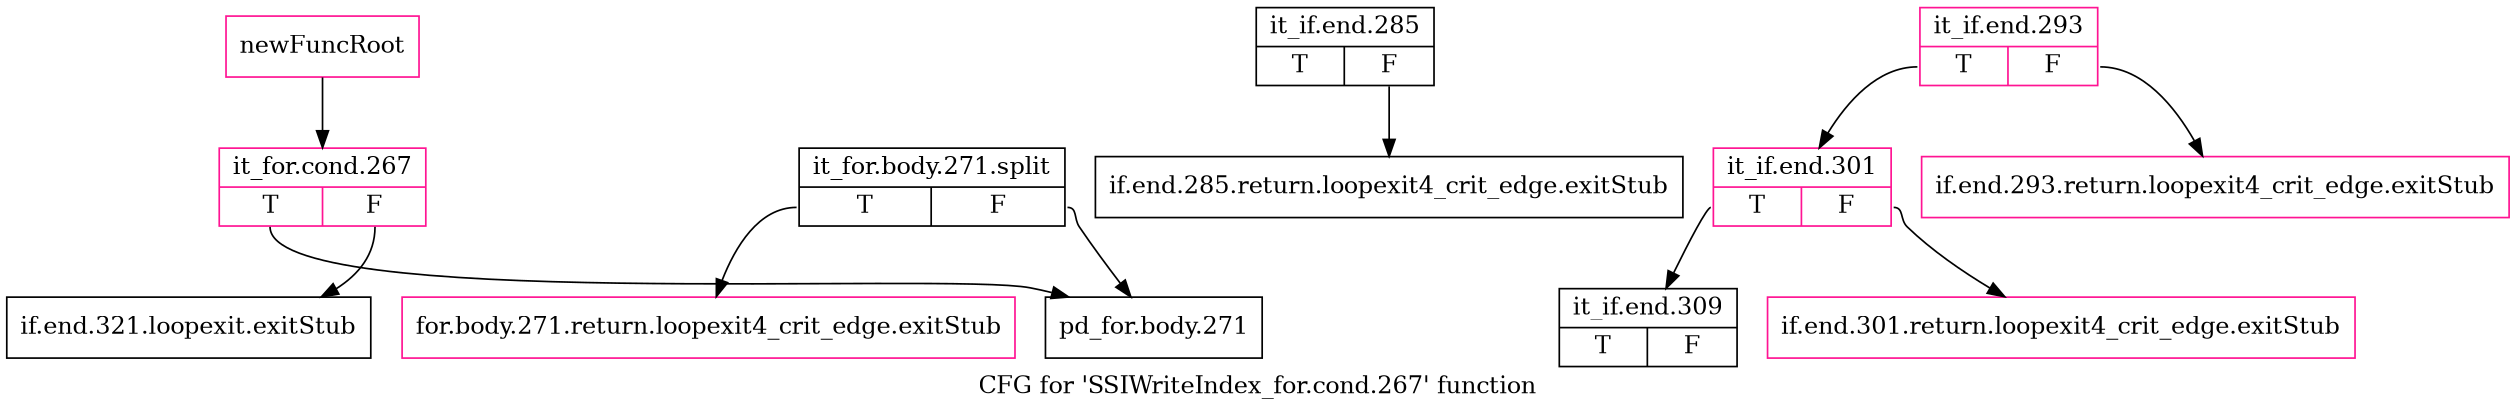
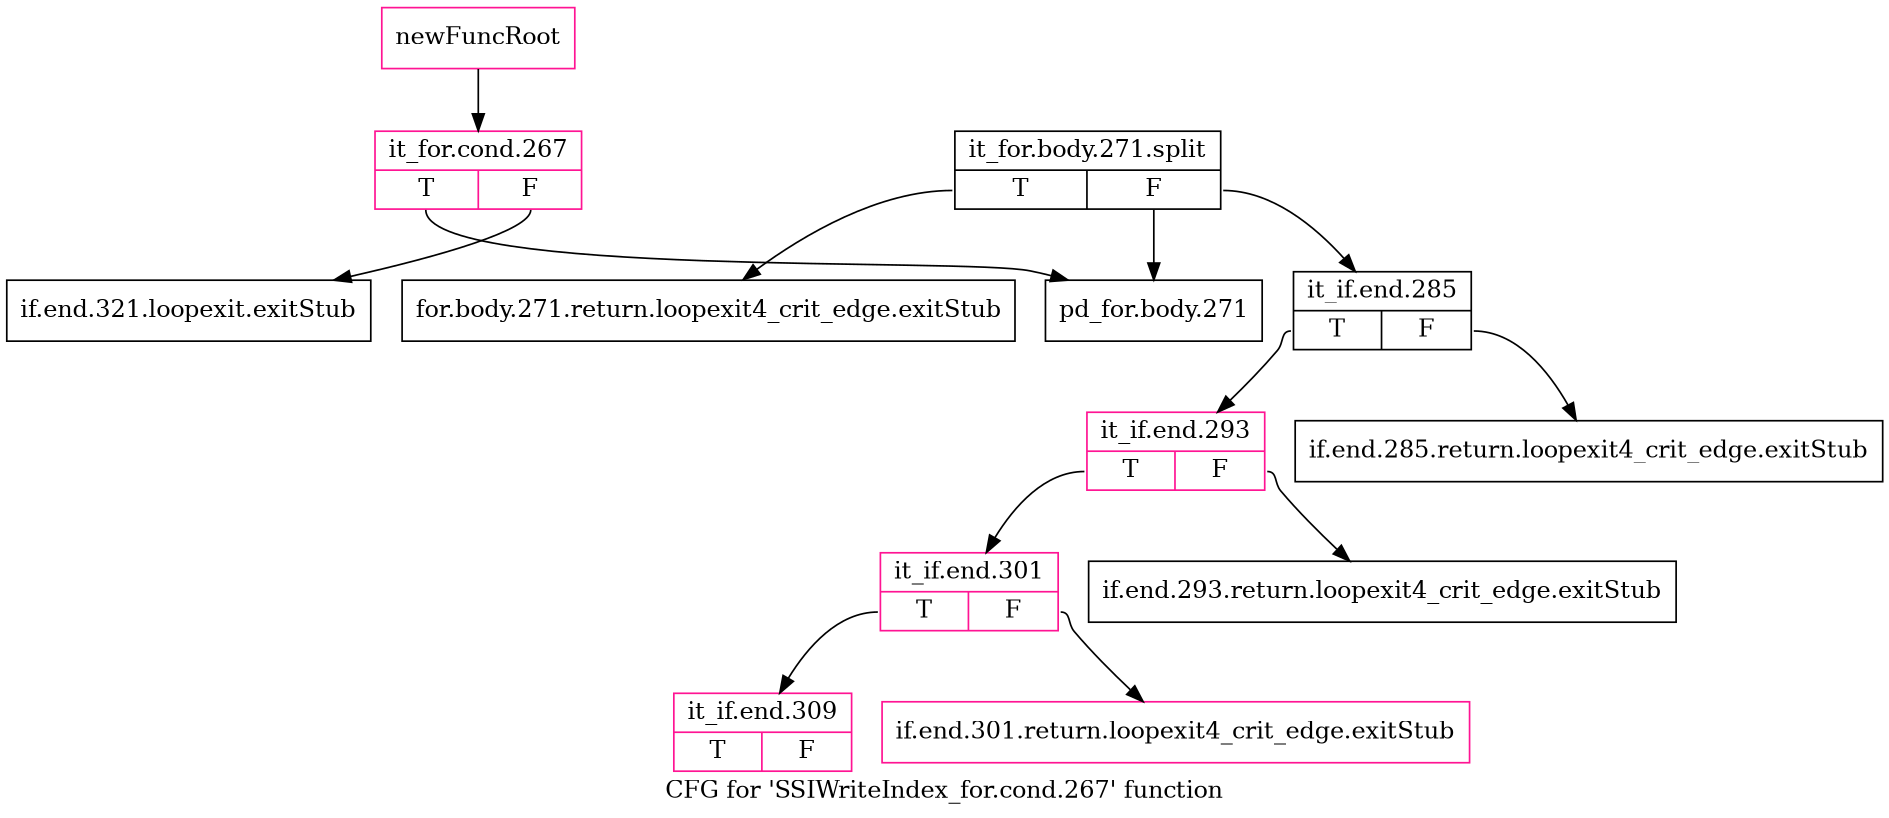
node "if.end.293.return.loopexit4_crit_edge.exitStub": color deeppink -> black
edge "it_for.body.271.split" -> "it_if.end.285": added
node "for.body.271.return.loopexit4_crit_edge.exitStub": color deeppink -> black
node "it_if.end.309": color black -> deeppink
edge "it_if.end.285" -> "it_if.end.293": added
